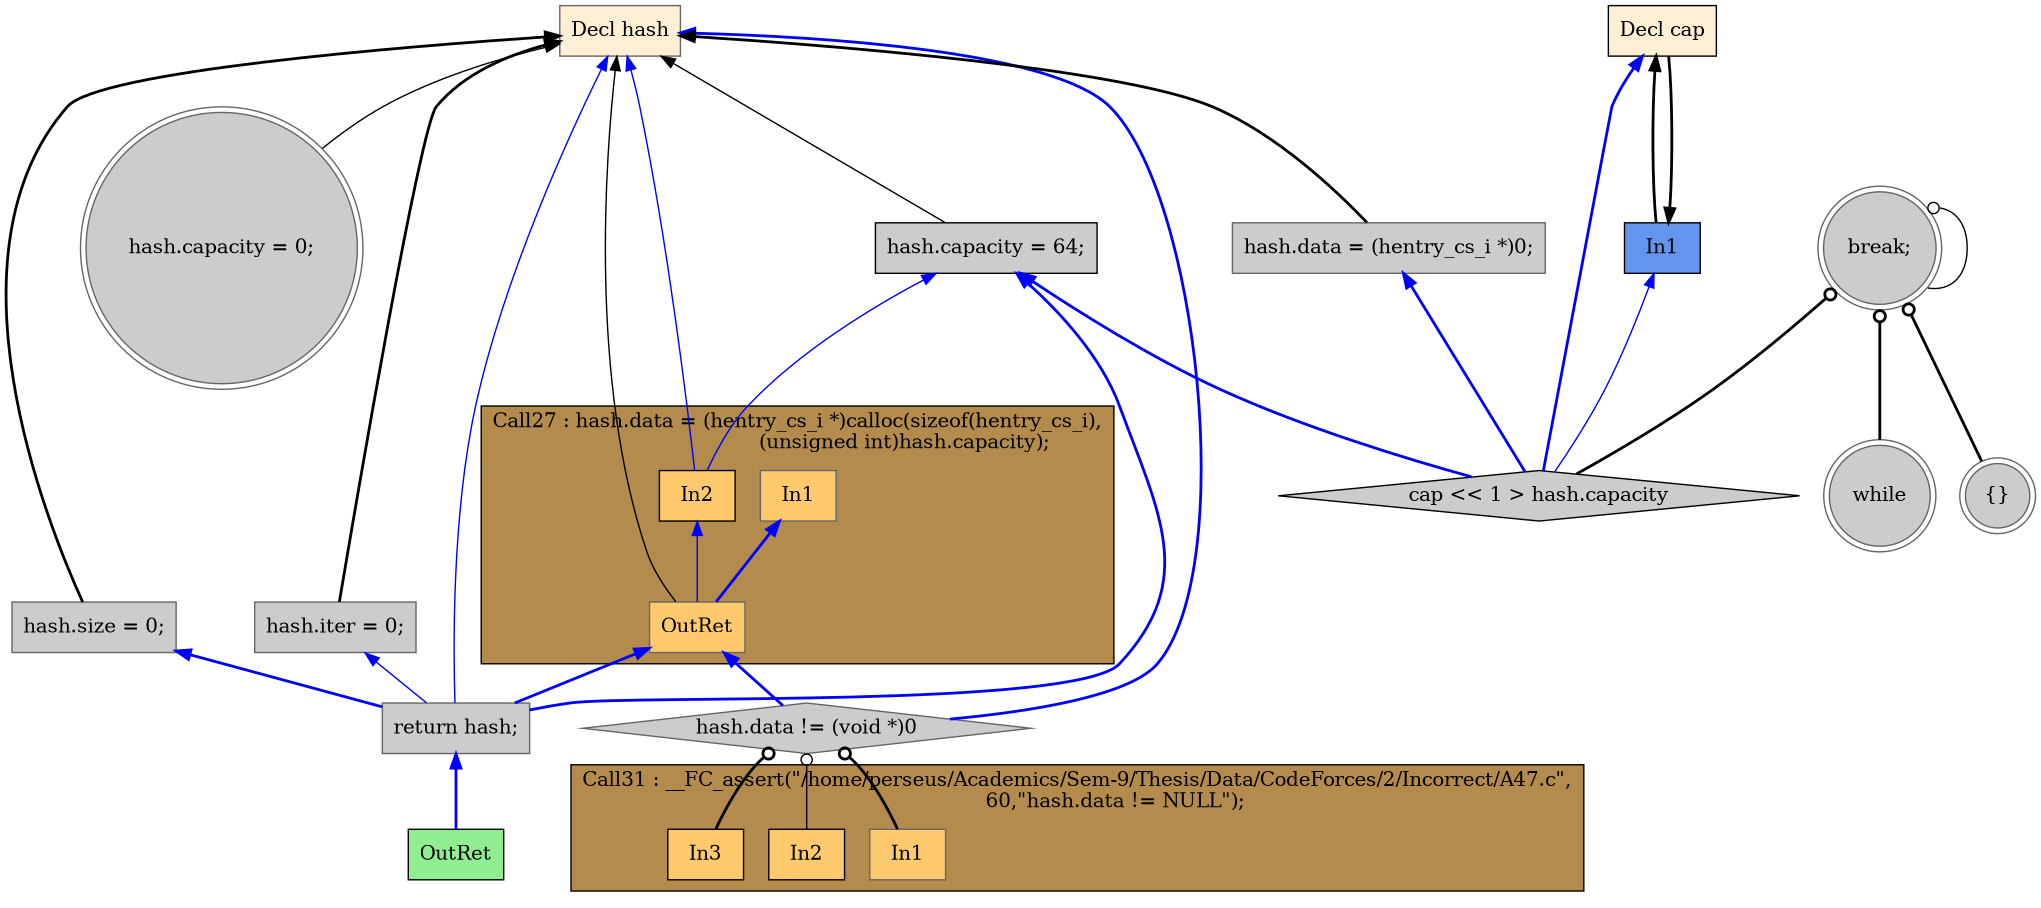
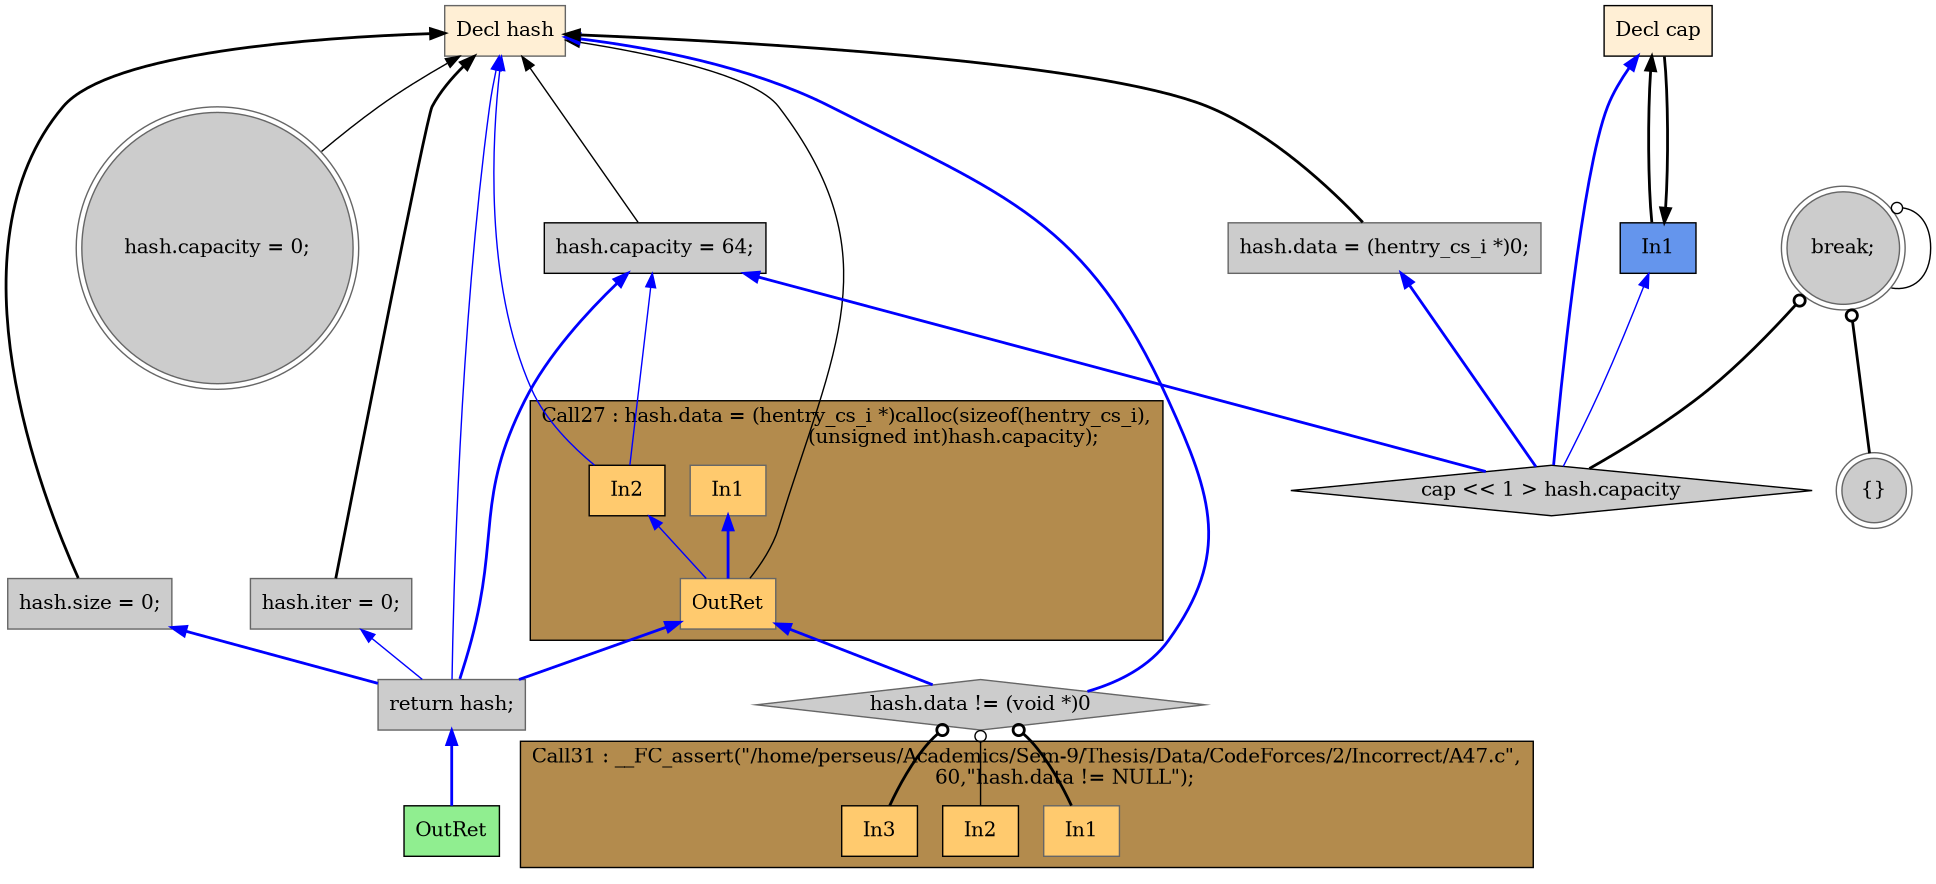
node "while": removed
